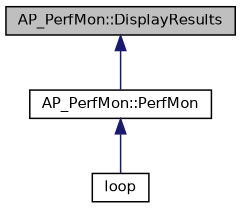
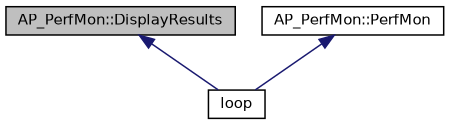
edge "AP_PerfMon::PerfMon" -> "AP_PerfMon::DisplayResults": now "loop" -> "AP_PerfMon::DisplayResults"
